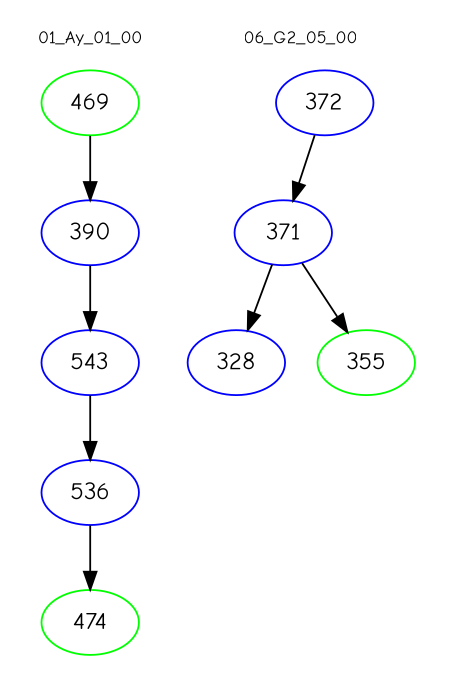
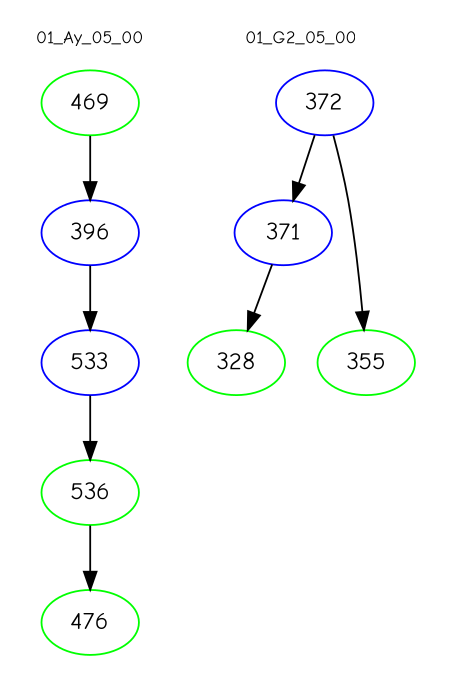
cluster "01_Ay_01_00": label "01_Ay_01_00" -> "01_Ay_05_00"
cluster "06_G2_05_00": label "06_G2_05_00" -> "01_G2_05_00"
node "390": label "390" -> "396"
edge "371" -> "355": now "372" -> "355"
node "543": label "543" -> "533"
node "328": color blue -> green
node "536": color blue -> green
node "474": label "474" -> "476"
